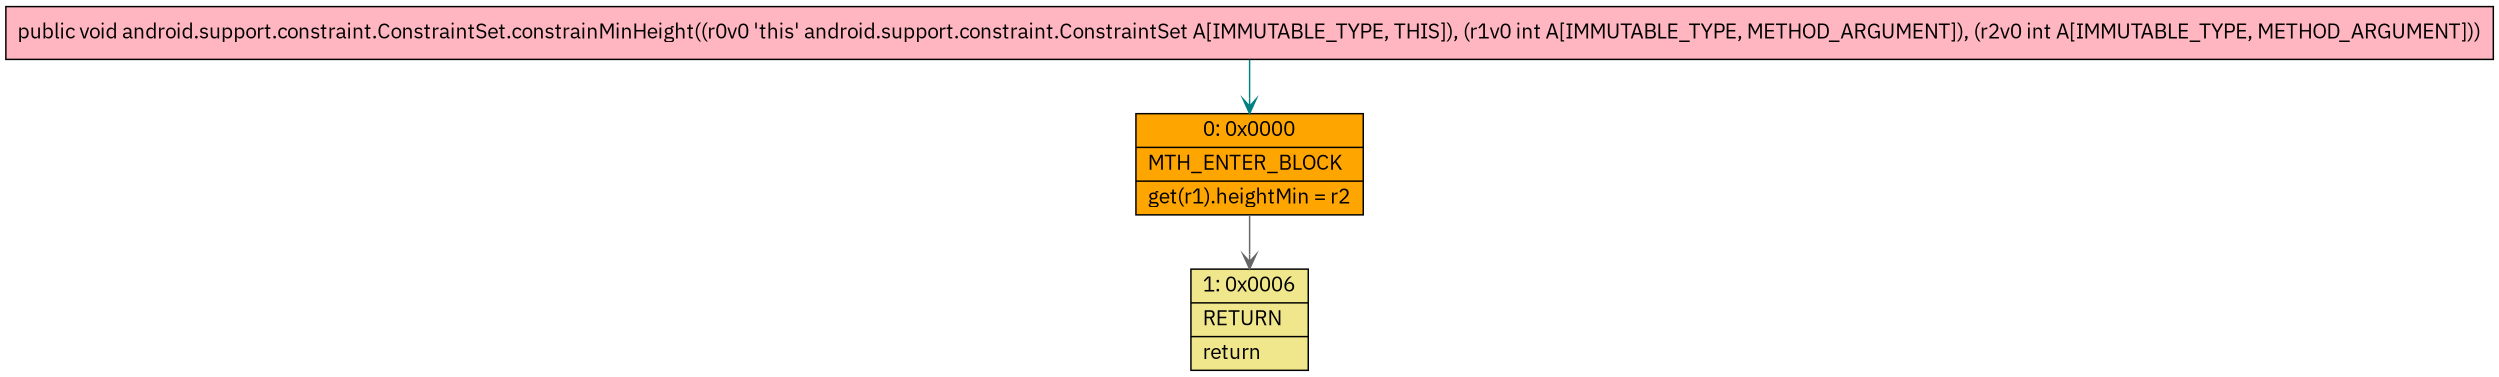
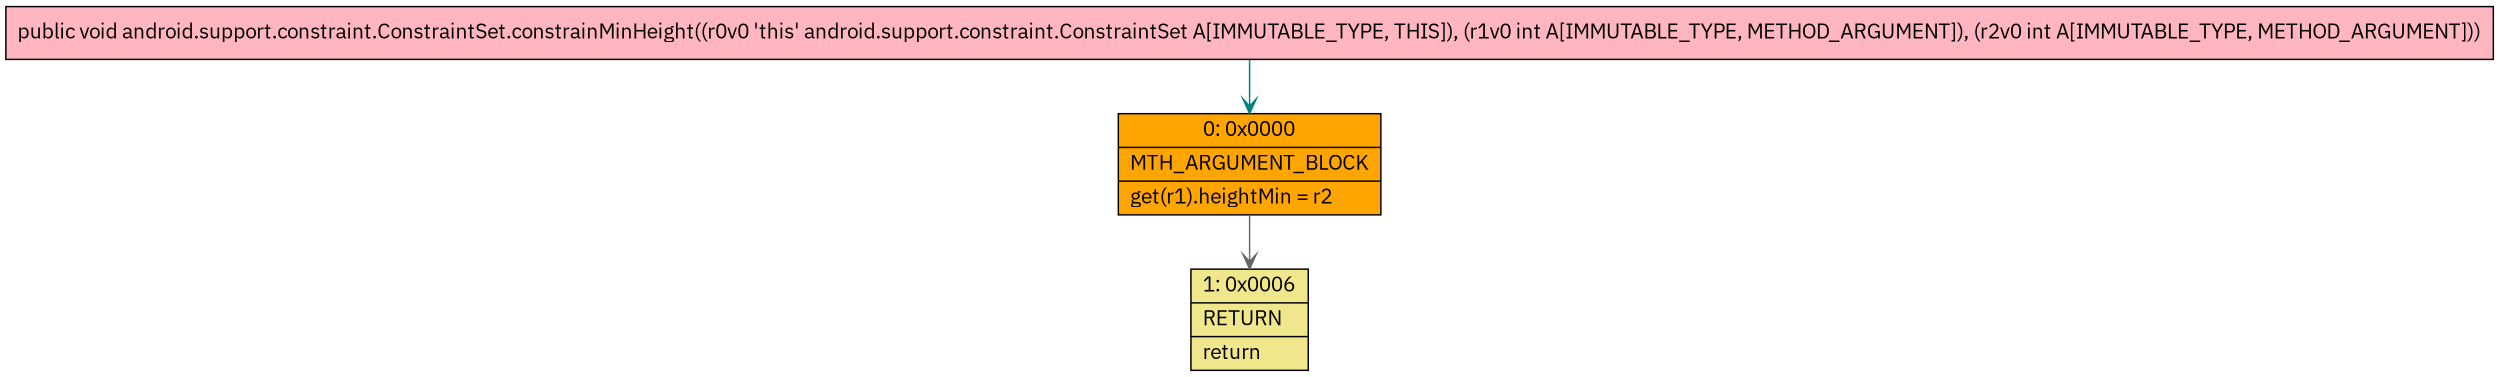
node "0: 0x0000": text "MTH_ENTER_BLOCK" -> "MTH_ARGUMENT_BLOCK"
